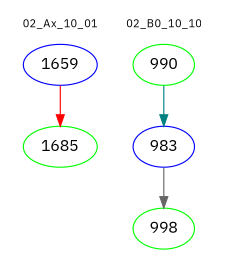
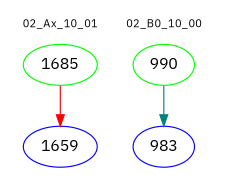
cluster "02_B0_10_10": label "02_B0_10_10" -> "02_B0_10_00"
edge "1659" -> "1685": reversed
node "998": removed
